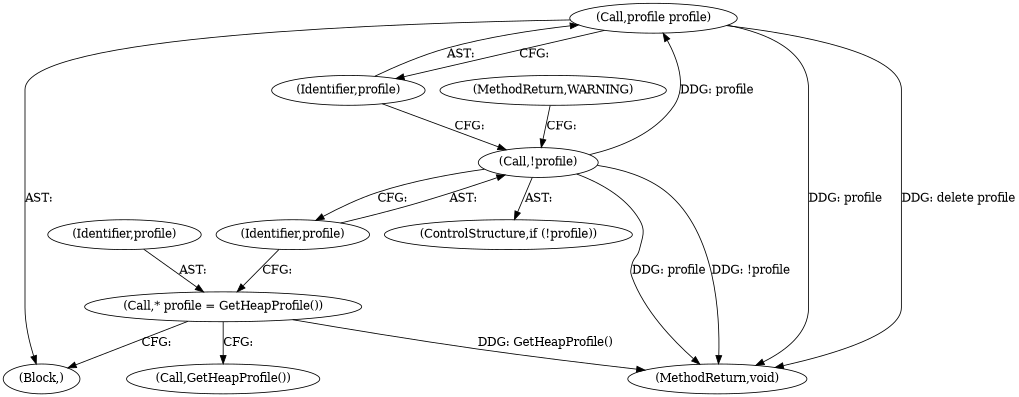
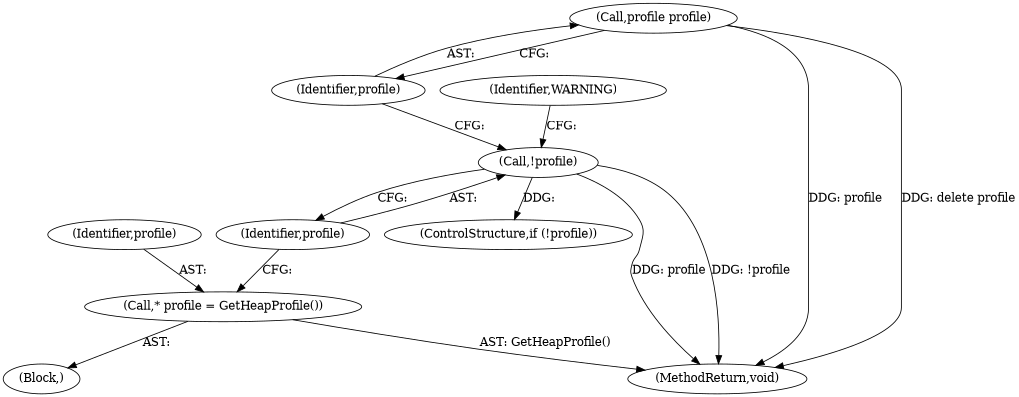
edge "(Call,profile profile)" -> "(Block,)": removed, label "AST:"
node "(MethodReturn,WARNING)": label "(MethodReturn,WARNING)" -> "(Identifier,WARNING)"
edge "(Call,!profile)" -> "(Call,profile profile)": removed, label "DDG: profile"
edge "(Call,!profile)" -> "(ControlStructure,if (!profile))": label "AST: " -> "DDG: "
edge "(Call,* profile = GetHeapProfile())" -> "(Block,)": label "CFG: " -> "AST: "
edge "(Call,* profile = GetHeapProfile())" -> "(MethodReturn,void)": label "DDG: GetHeapProfile()" -> "AST: GetHeapProfile()"
node "(Call,GetHeapProfile())": removed
